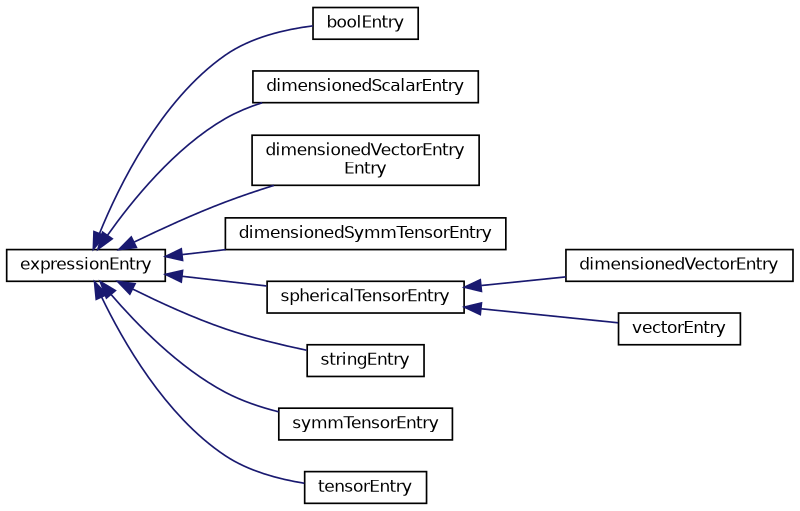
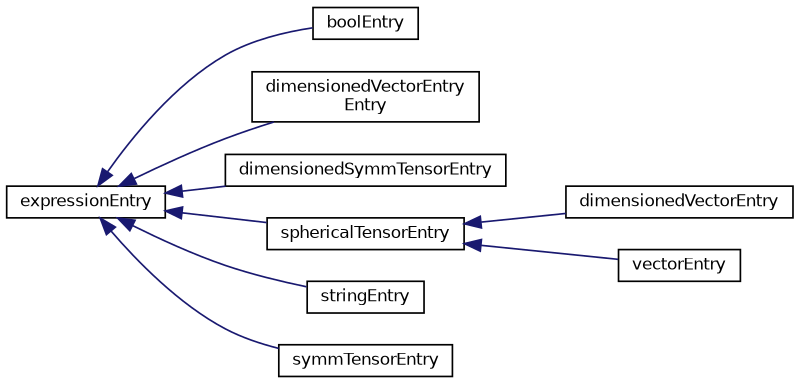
node "dimensionedScalarEntry": removed
node "tensorEntry": removed
